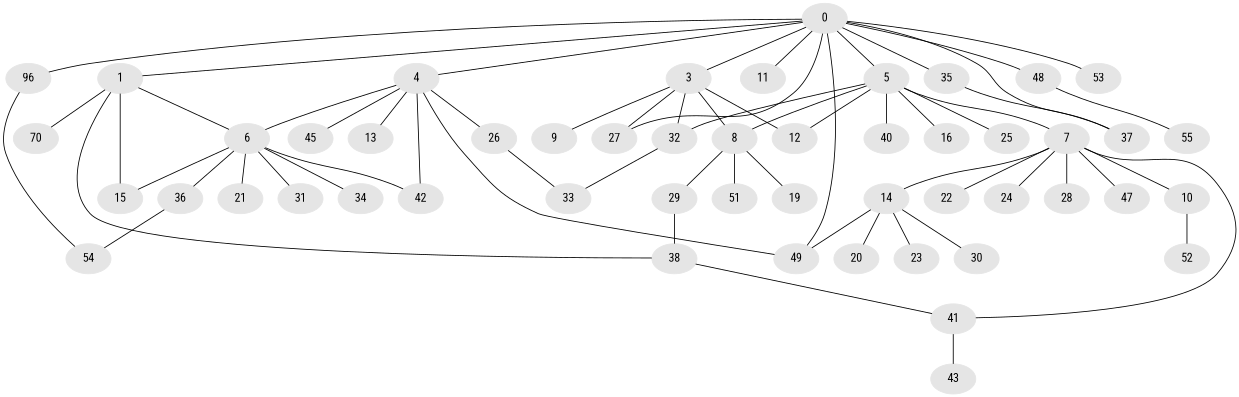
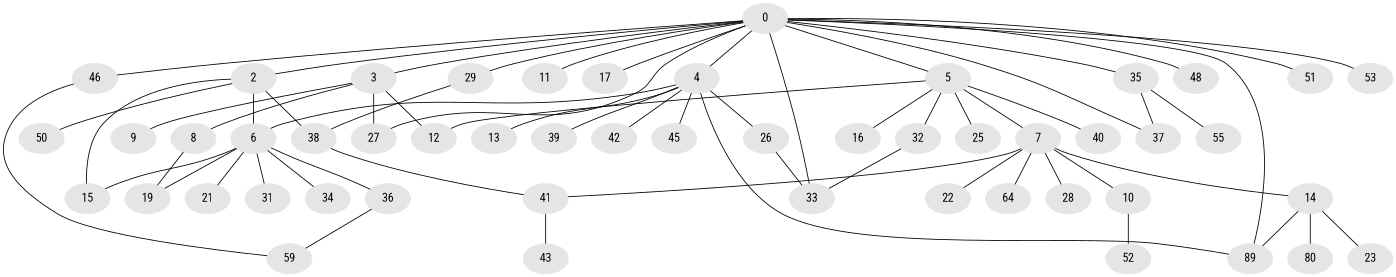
node "96": label "96" -> "46"
node "1": label "1" -> "2"
node "17": added
edge "5" -- "8": removed
edge "3" -- "32": removed
edge "0" -- "33": added
edge "48" -- "55": now "35" -- "55"
node "70": label "70" -> "50"
node "39": added
edge "6" -- "42": now "6" -- "19"
edge "8" -- "29": now "0" -- "29"
edge "8" -- "51": now "0" -- "51"
node "24": label "24" -> "64"
node "47": removed
node "54": label "54" -> "59"
node "49": label "49" -> "89"
node "20": label "20" -> "80"
node "30": removed
